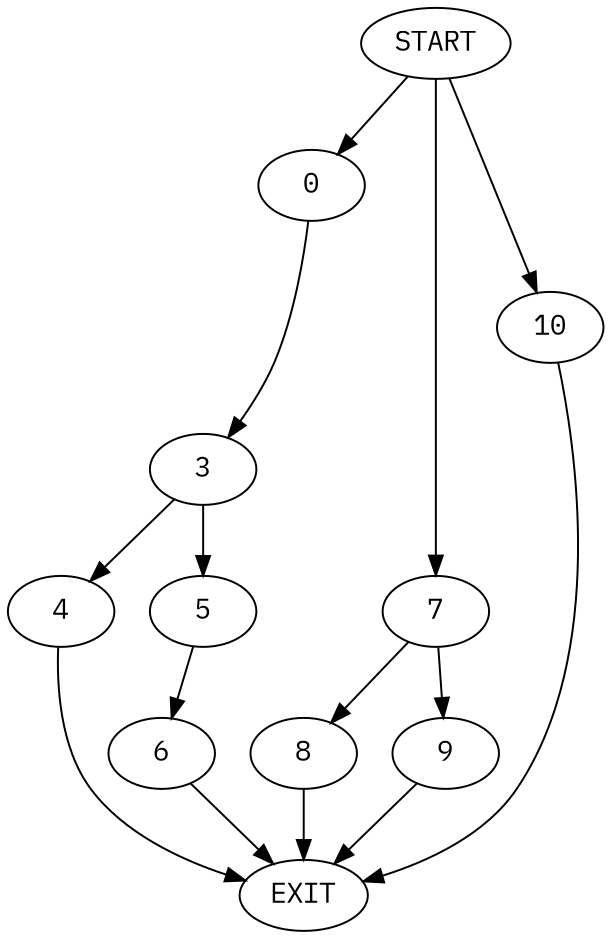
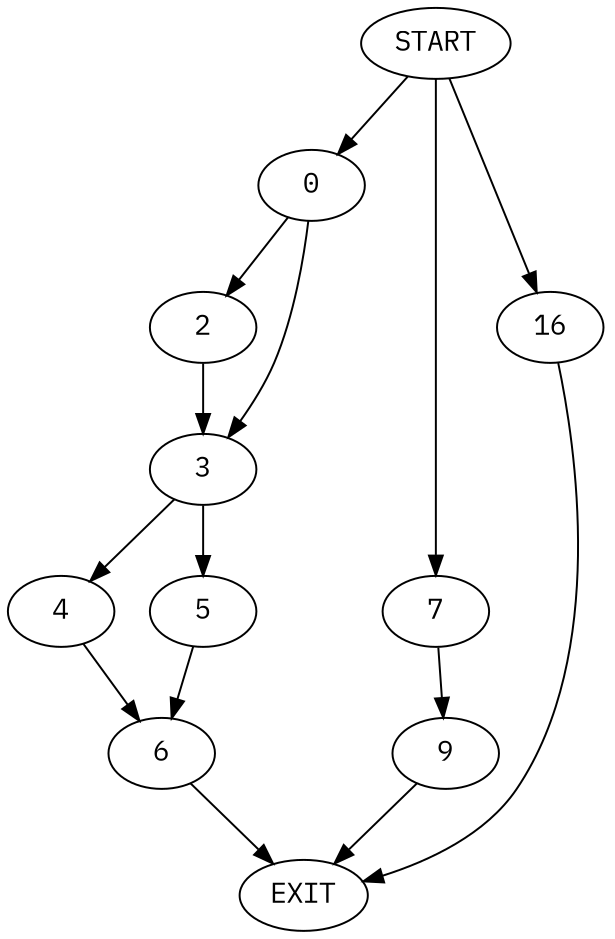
node "2": added
node "10": label "10" -> "16"
node "8": removed
edge "4" -> "EXIT": now "4" -> "6"
